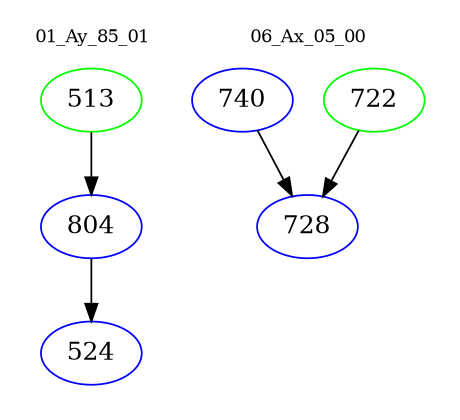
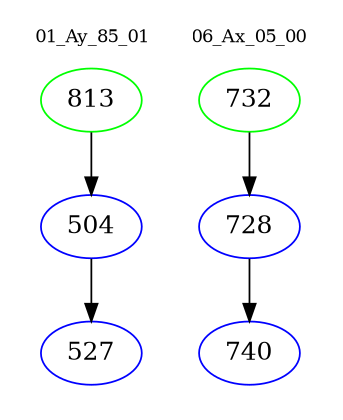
node "513": label "513" -> "813"
node "722": label "722" -> "732"
edge "740" -> "728": reversed
node "804": label "804" -> "504"
node "524": label "524" -> "527"
